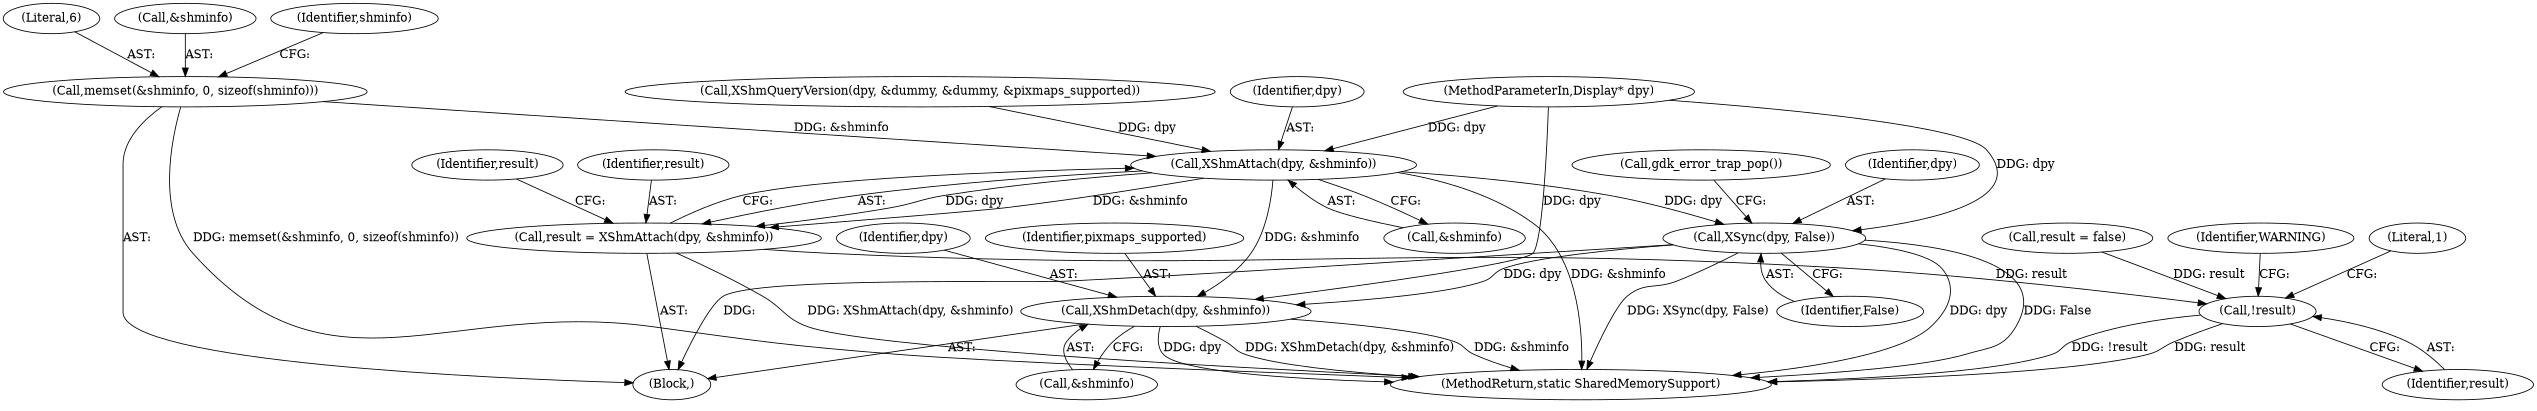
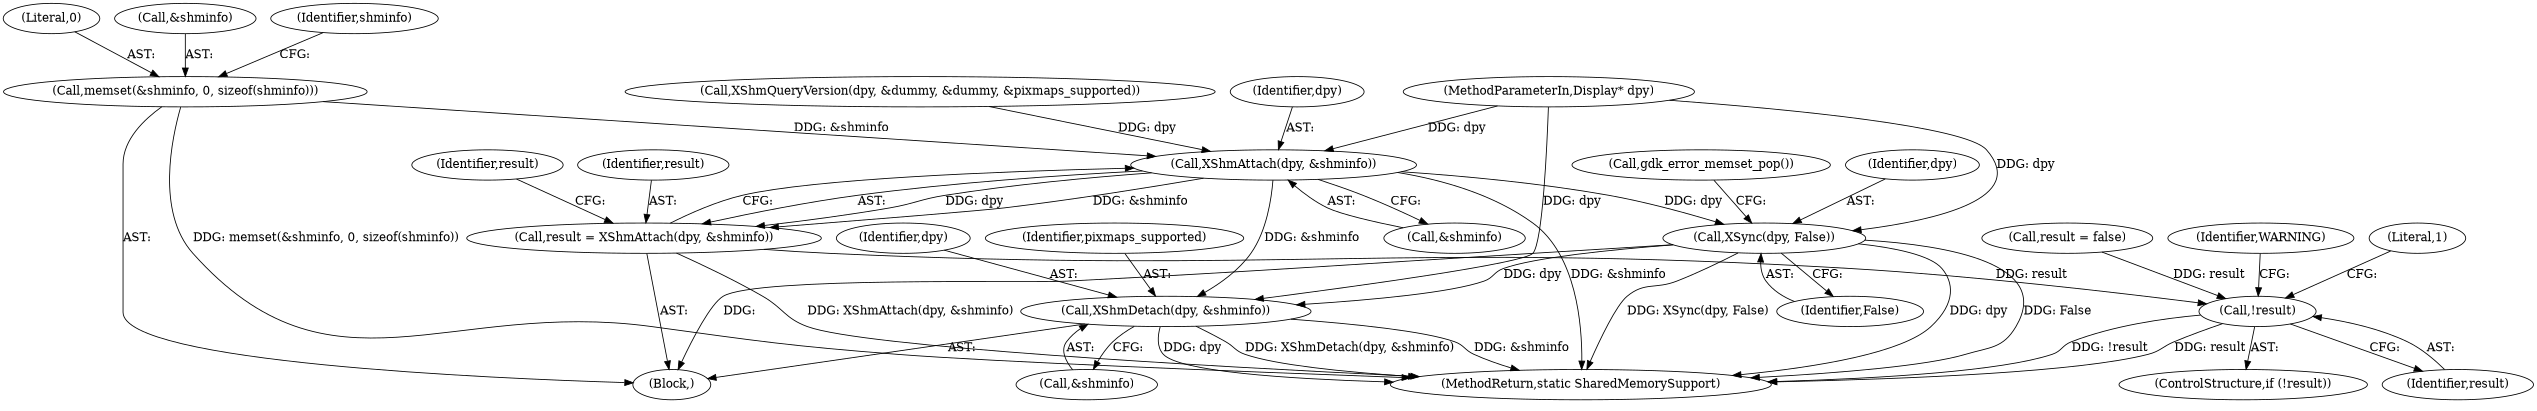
node "(Literal,6)": label "(Literal,6)" -> "(Literal,0)"
node "(Call,gdk_error_trap_pop())": label "(Call,gdk_error_trap_pop())" -> "(Call,gdk_error_memset_pop())"
node "(ControlStructure,if (!result))": added
